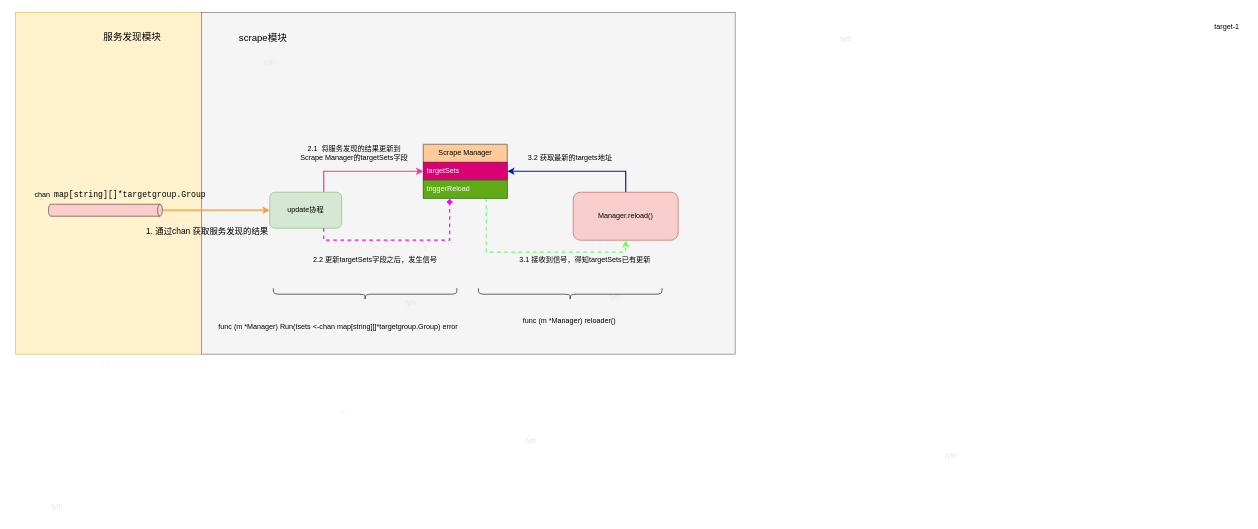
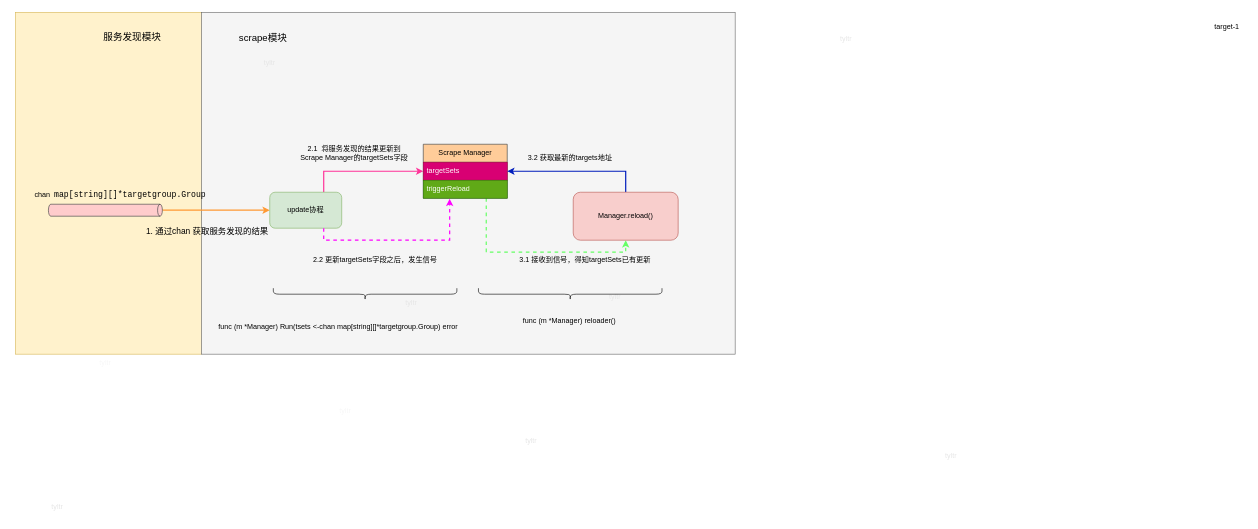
edge "update协程" -> "triggerReload": arrowhead diamond -> classic
